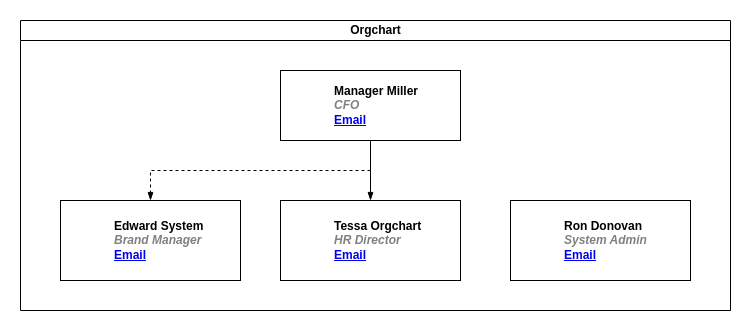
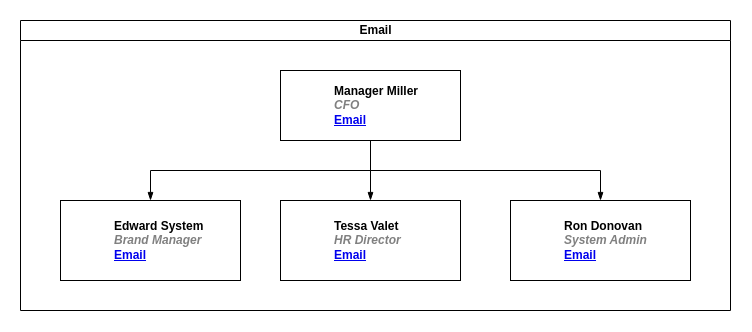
node "Orgchart": label "Orgchart" -> "Email"
edge "Manager Miller CFO Email" -> "Edward System Brand Manager Email": style dashed -> solid
edge "Manager Miller CFO Email" -> "Ron Donovan System Admin Email": added
node "Tessa Orgchart HR Director Email": label "Tessa Orgchart HR Director Email" -> "Tessa Valet HR Director Email"
